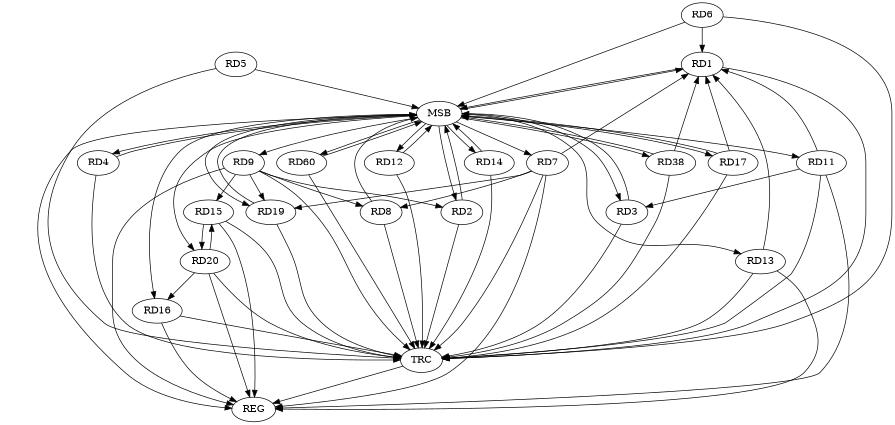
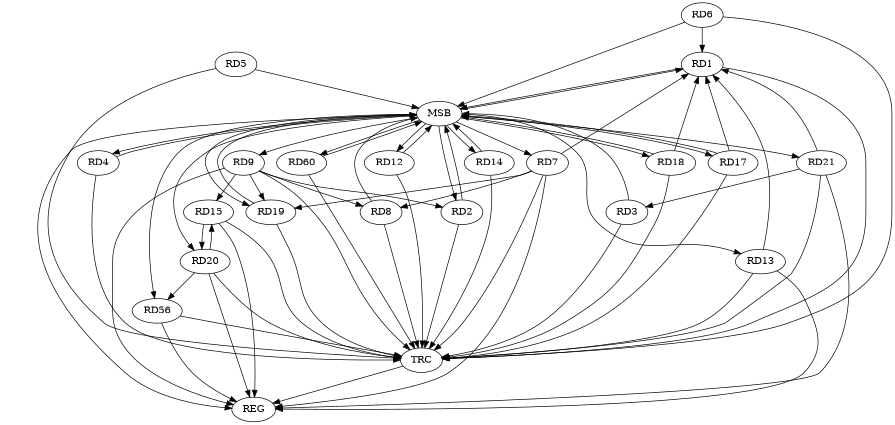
edge "MSB" -> "RD3": removed
node "RD38": label "RD38" -> "RD18"
node "RD11": label "RD11" -> "RD21"
node "RD16": label "RD16" -> "RD56"
